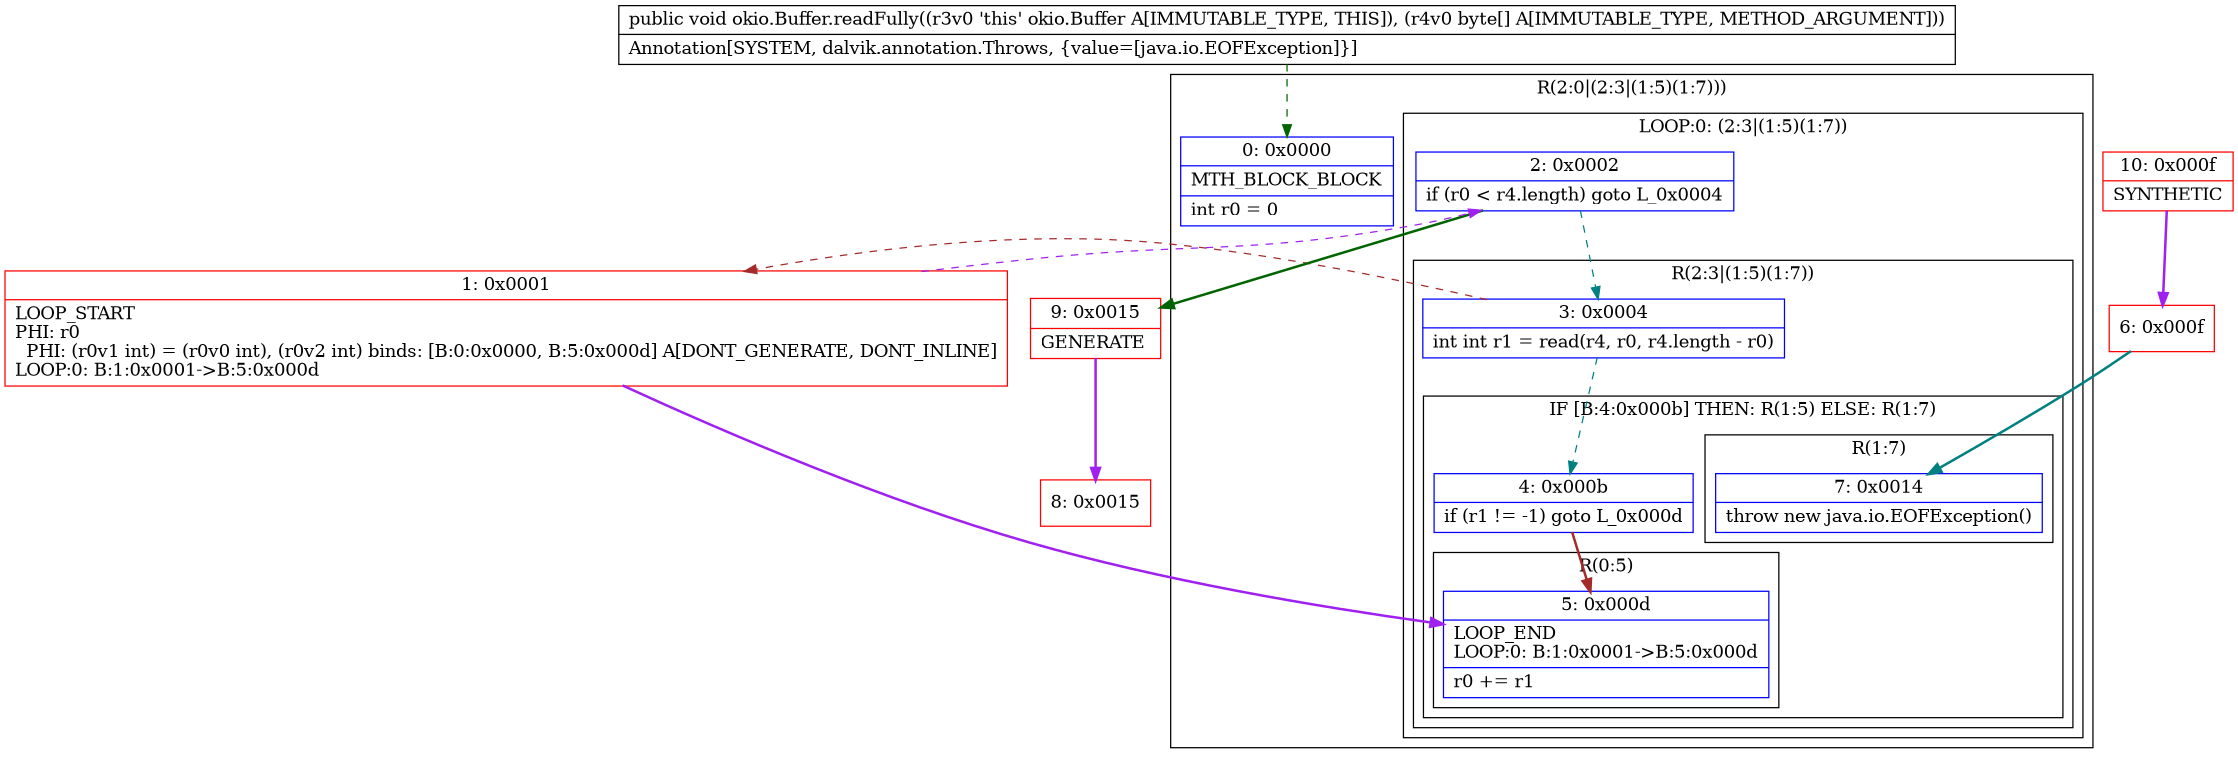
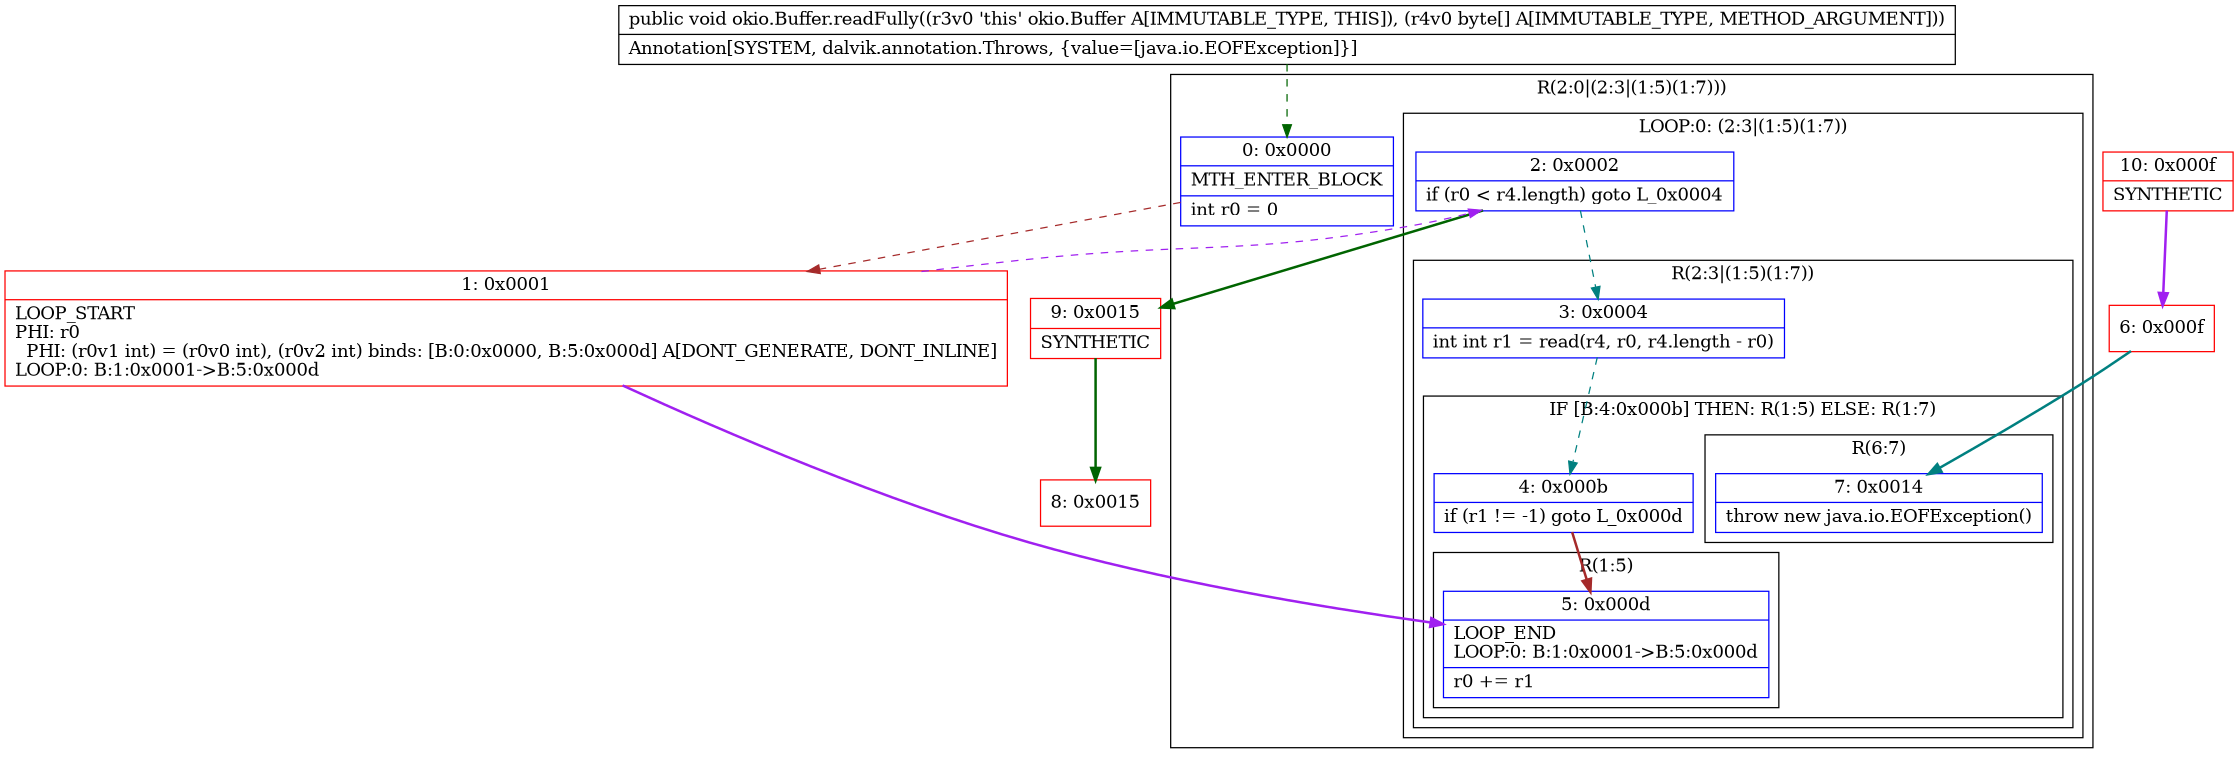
node "0: 0x0000": text "MTH_BLOCK_BLOCK" -> "MTH_ENTER_BLOCK"
edge "3: 0x0004" -> "1: 0x0001": now "0: 0x0000" -> "1: 0x0001"
node "9: 0x0015": text "GENERATE" -> "SYNTHETIC"
edge "9: 0x0015" -> "8: 0x0015": color purple -> darkgreen
cluster "R(1:7)": label "R(1:7)" -> "R(6:7)"
cluster "R(0:5)": label "R(0:5)" -> "R(1:5)"
